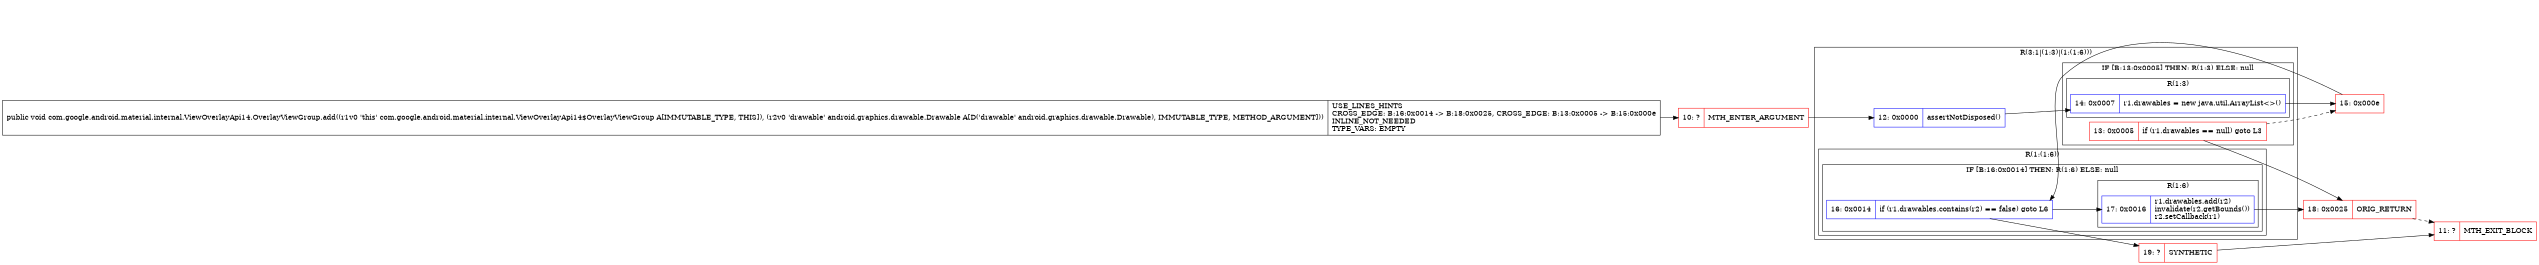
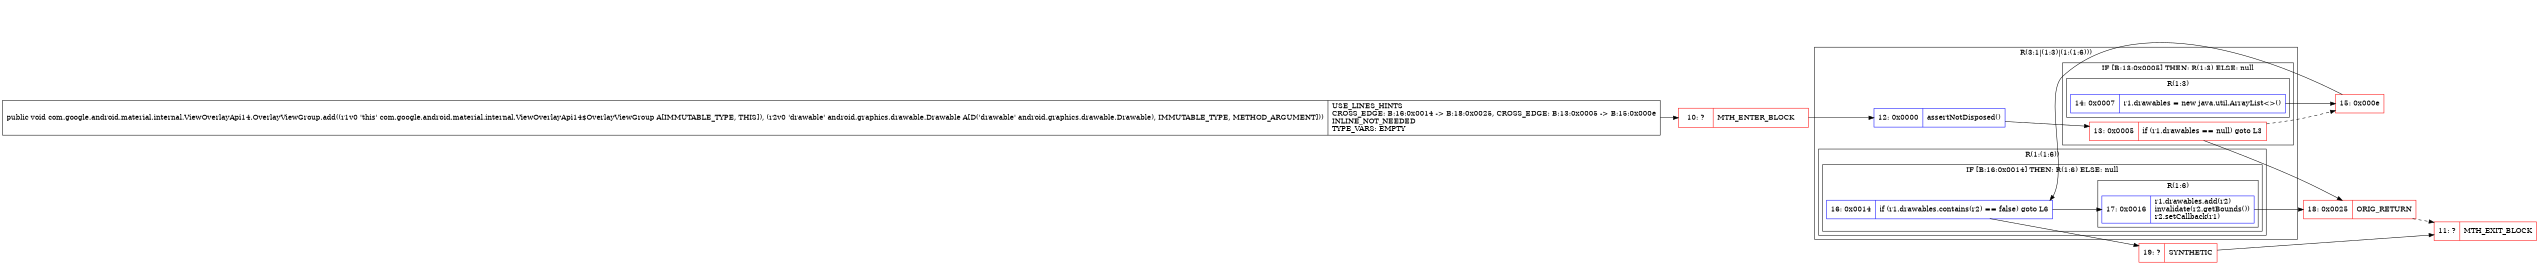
edge "12: 0x0000" -> "14: 0x0007": now "12: 0x0000" -> "13: 0x0005"
node "10: ?": text "MTH_ENTER_ARGUMENT" -> "MTH_ENTER_BLOCK"
